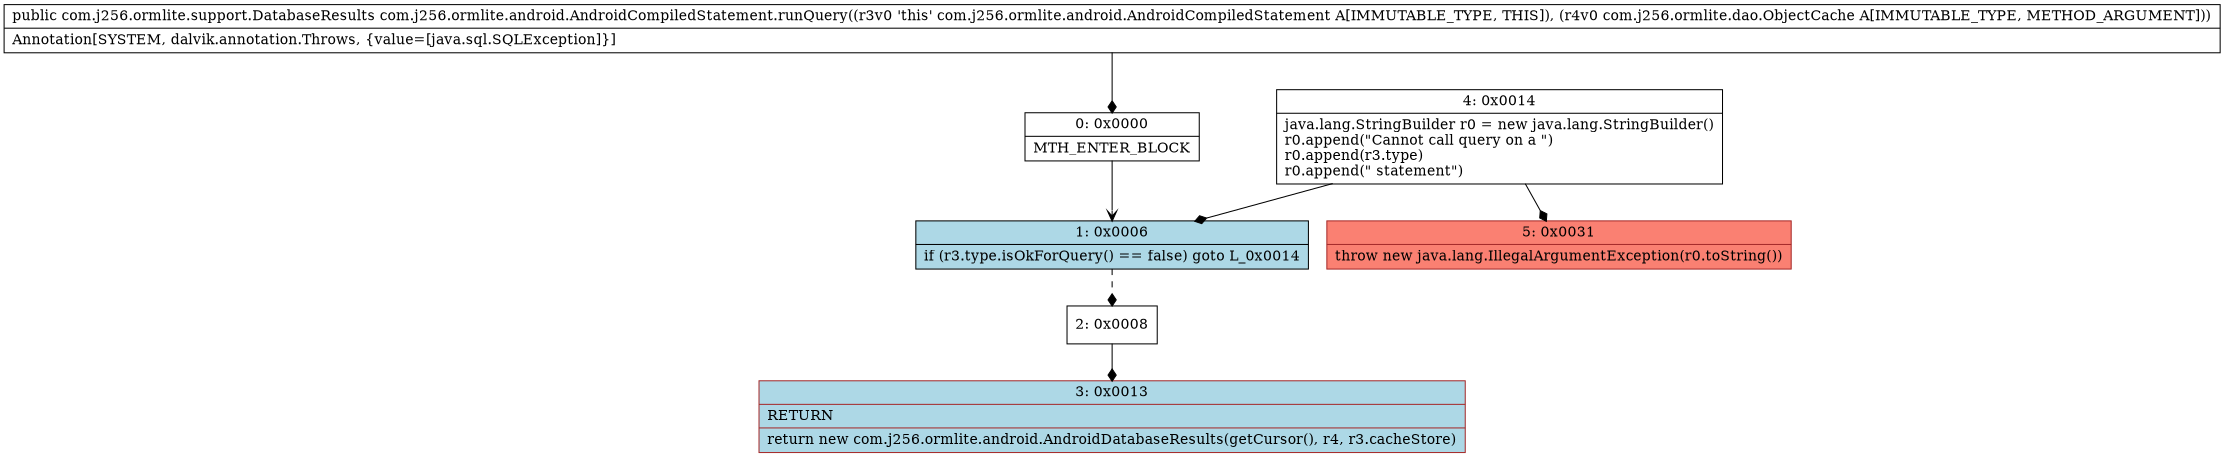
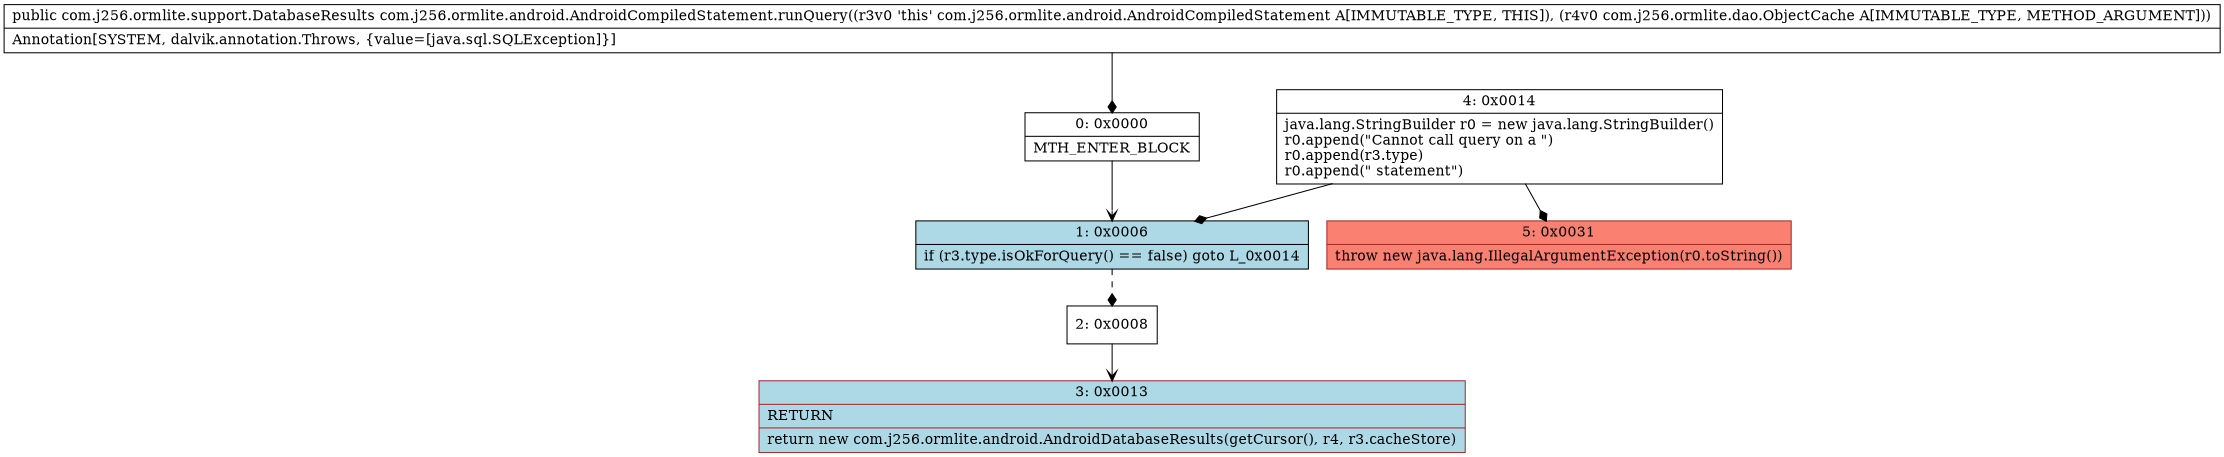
edge "2: 0x0008" -> "3: 0x0013": arrowhead diamond -> vee
